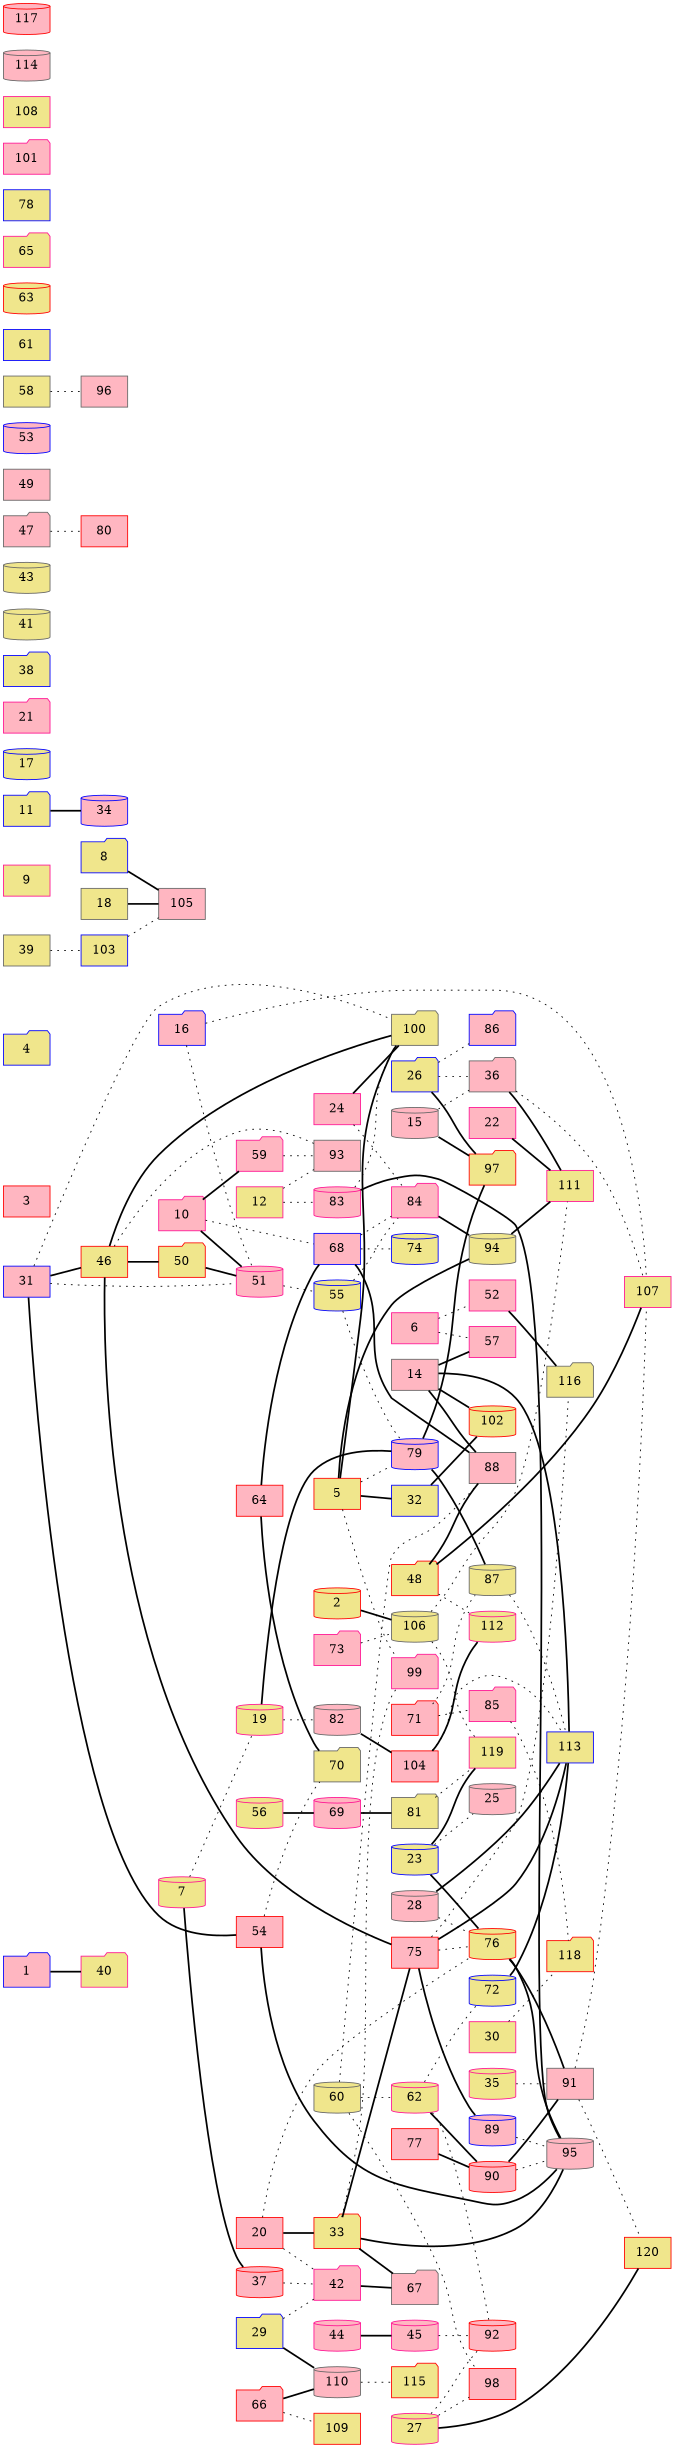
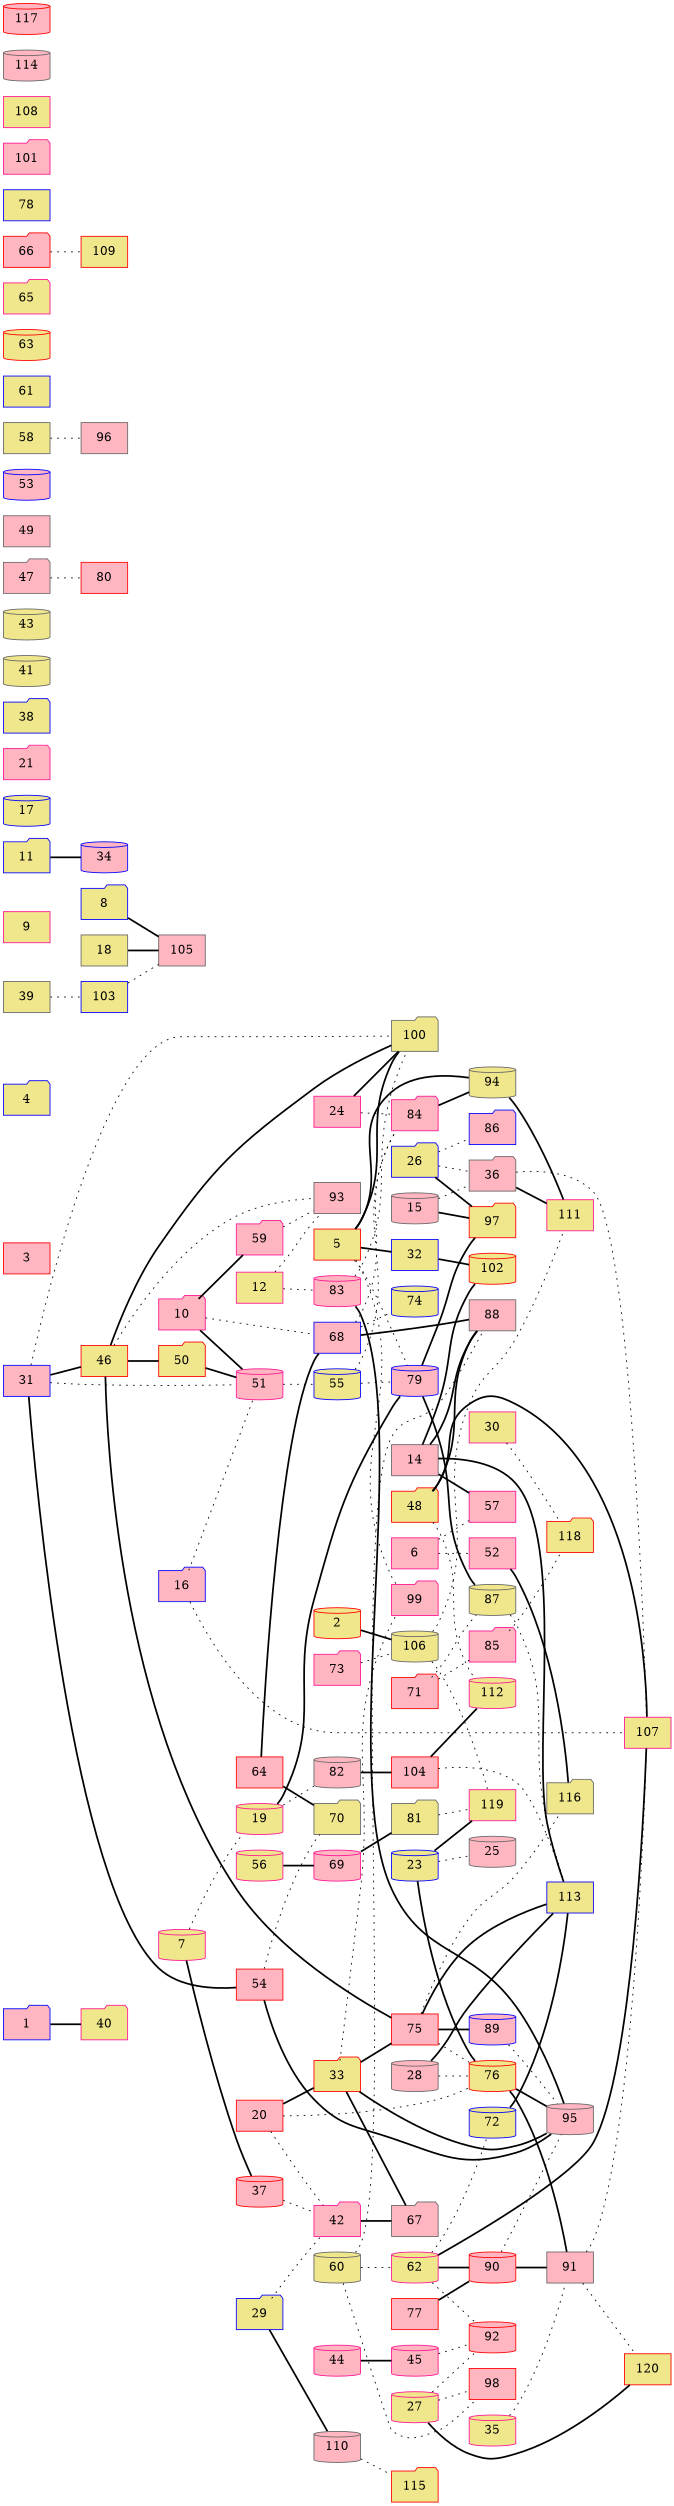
node "22": removed
edge "107" -- "62": added
edge "110" -- "66": removed
